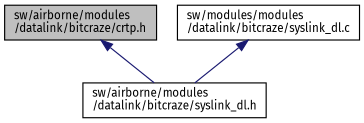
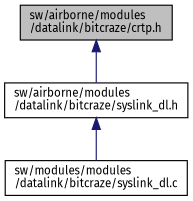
edge "sw/airborne/modules /datalink/bitcraze/syslink_dl.h" -> "sw/modules/modules /datalink/bitcraze/syslink_dl.c": reversed
